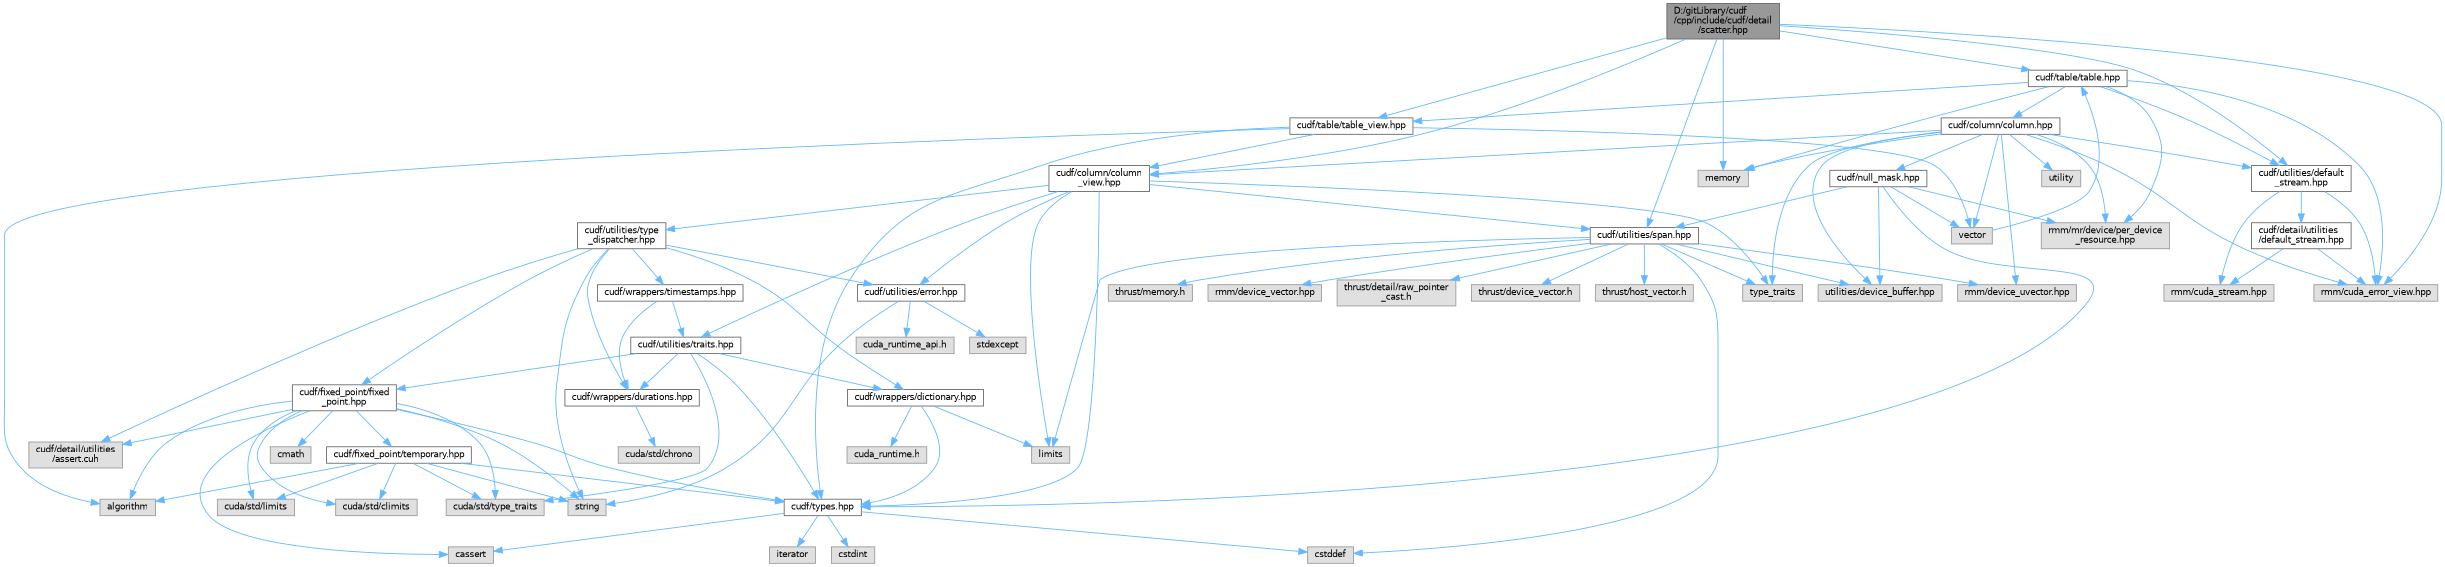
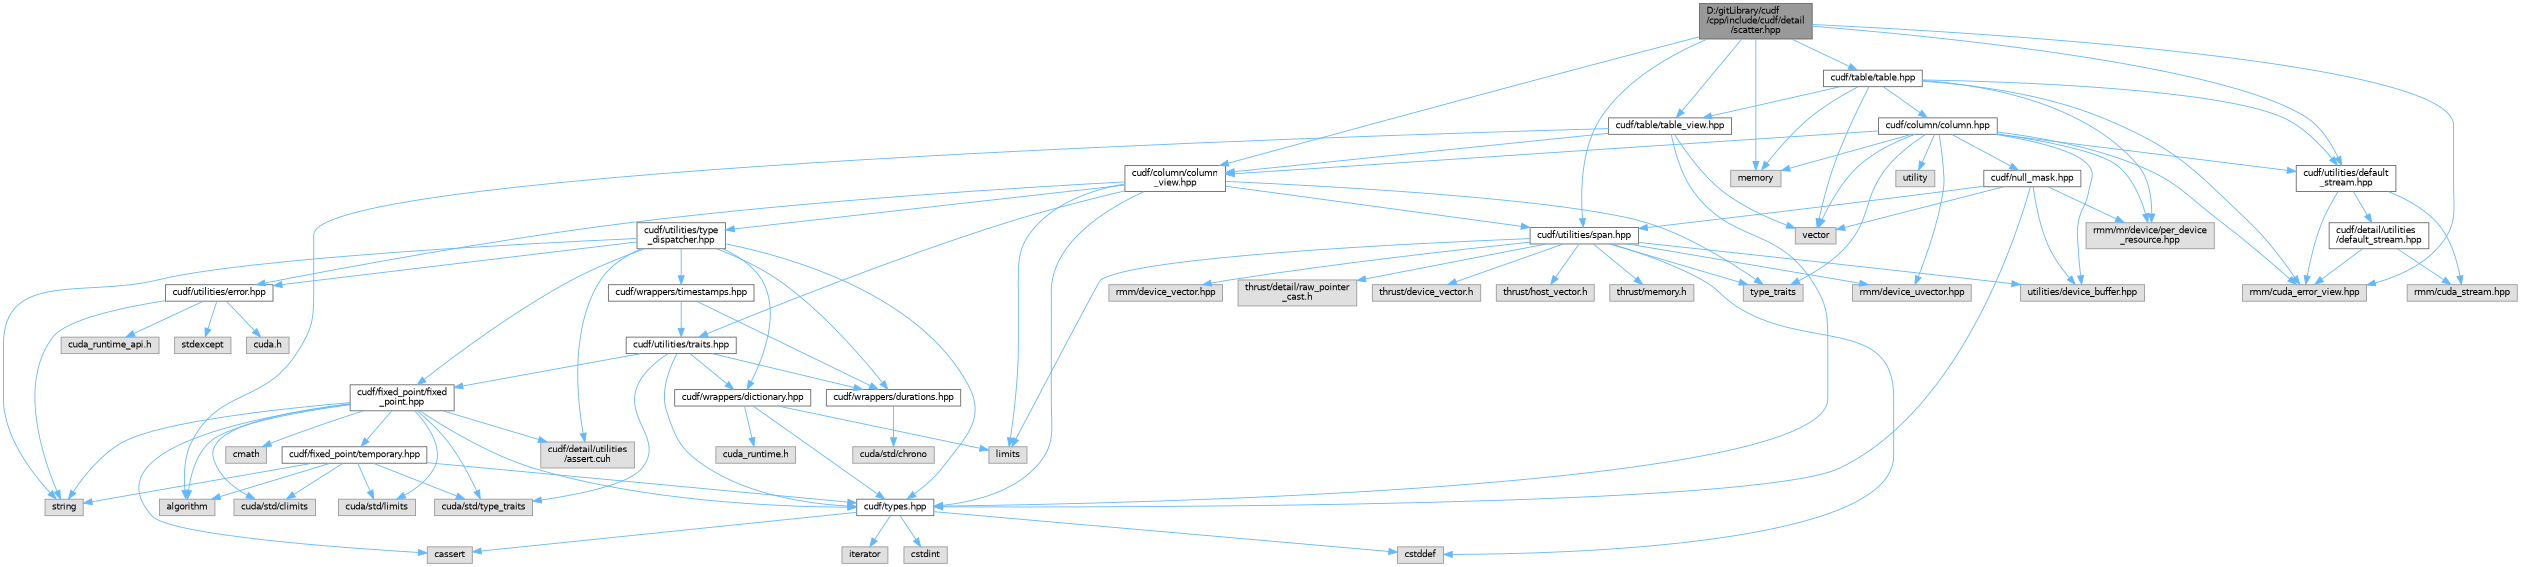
edge "vector" -> "cudf/table/table.hpp": reversed
edge "cudf/utilities/type _dispatcher.hpp" -> "cudf/types.hpp": added
node "cuda.h": added
